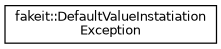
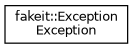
node "fakeit::DefaultValueInstatiation Exception": label "fakeit::DefaultValueInstatiation Exception" -> "fakeit::Exception Exception"
